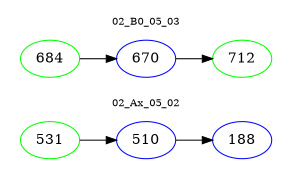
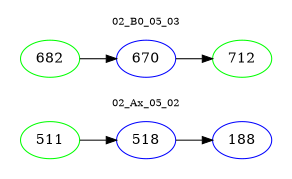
node "684": label "684" -> "682"
node "531": label "531" -> "511"
node "510": label "510" -> "518"
